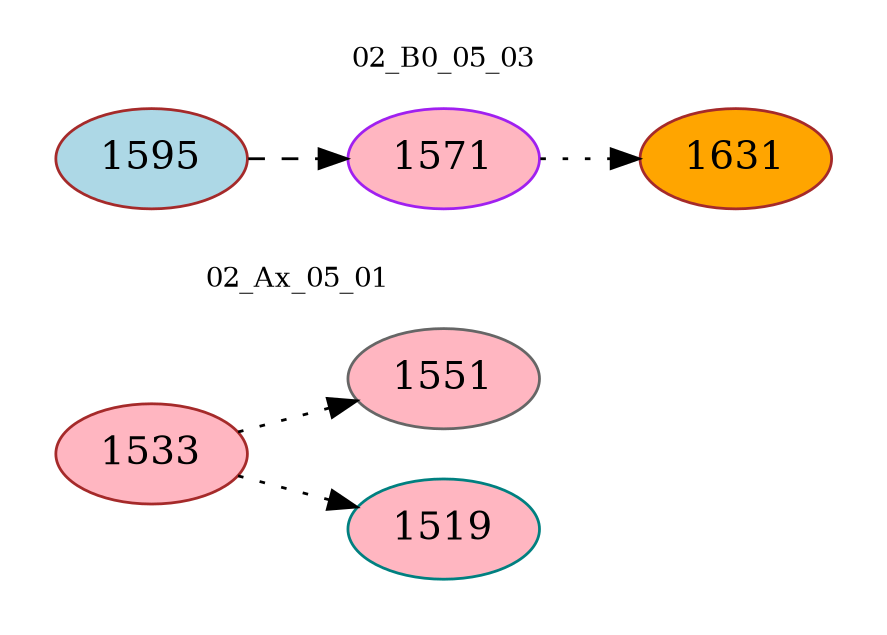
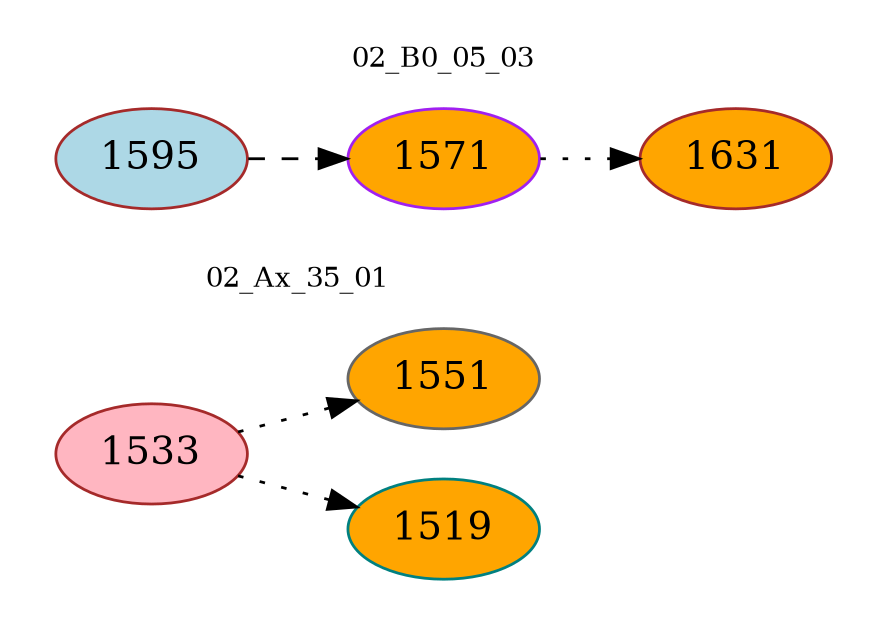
node "1571": fillcolor lightpink -> orange
cluster "02_Ax_05_01": label "02_Ax_05_01" -> "02_Ax_35_01"
node "1551": fillcolor lightpink -> orange
node "1519": fillcolor lightpink -> orange
